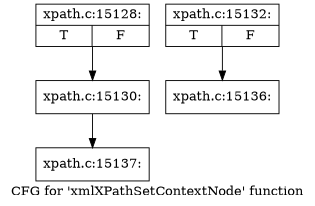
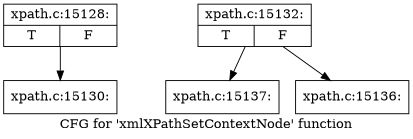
edge "xpath.c:15130:" -> "xpath.c:15137:": now "xpath.c:15132:" -> "xpath.c:15137:"
